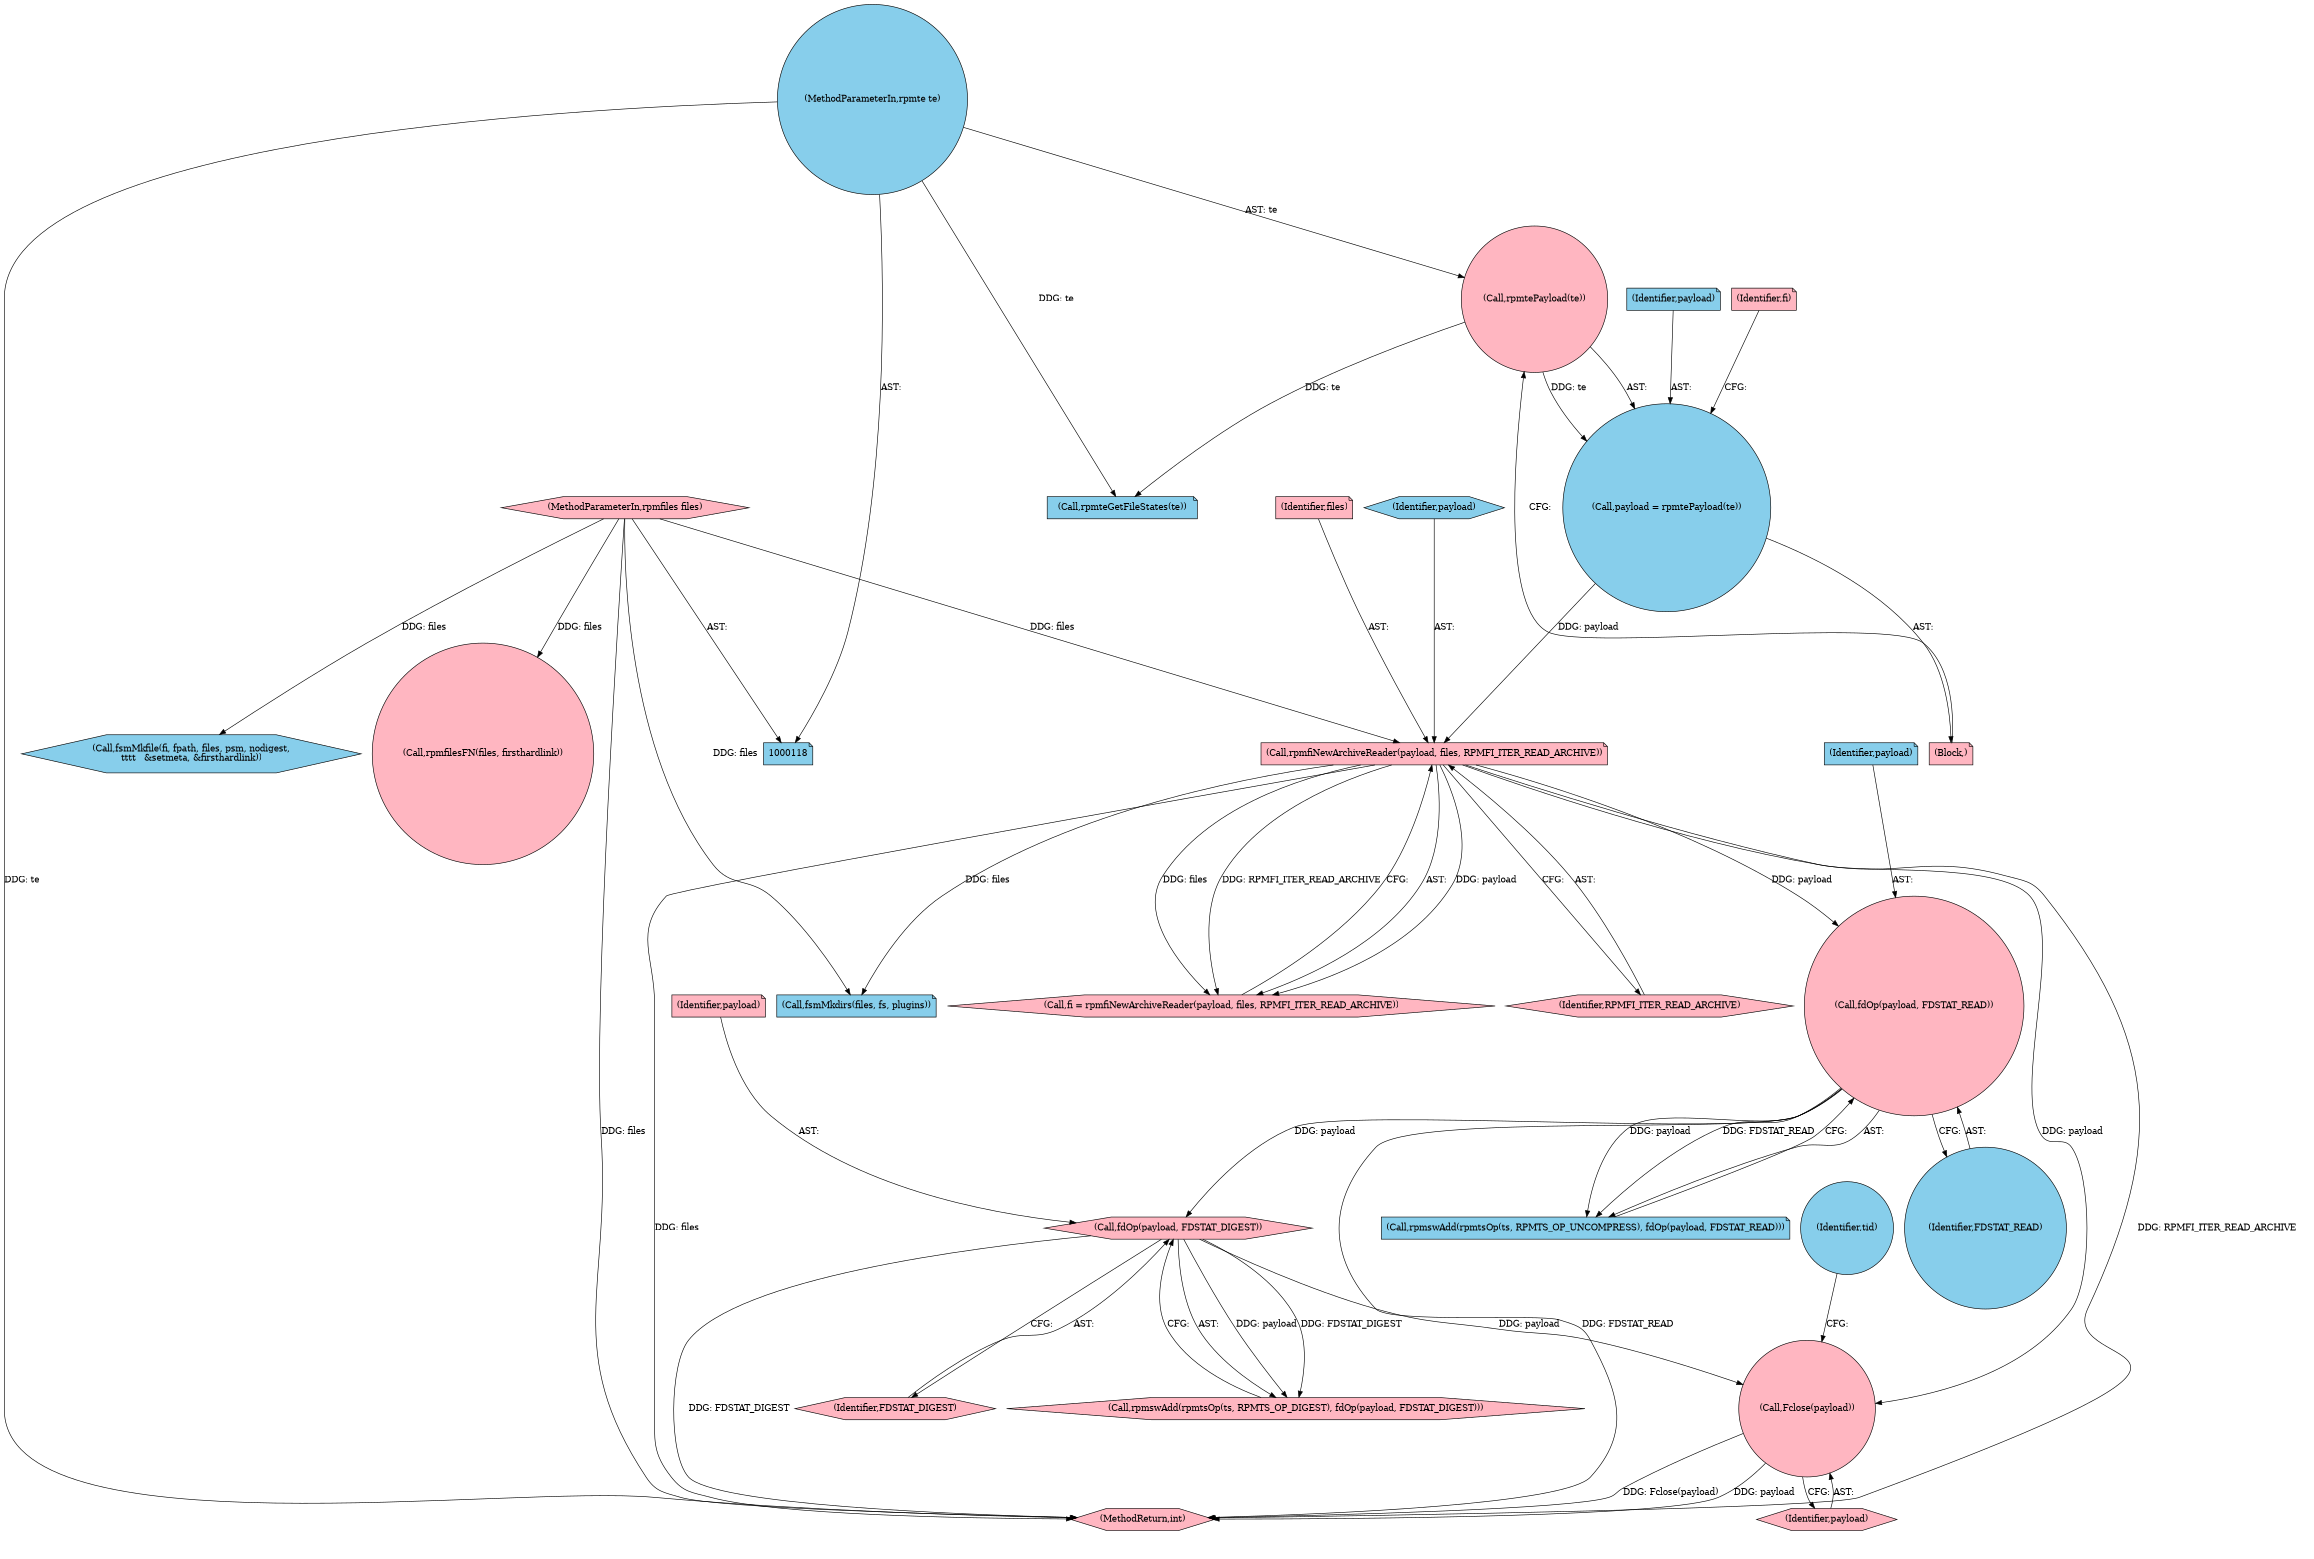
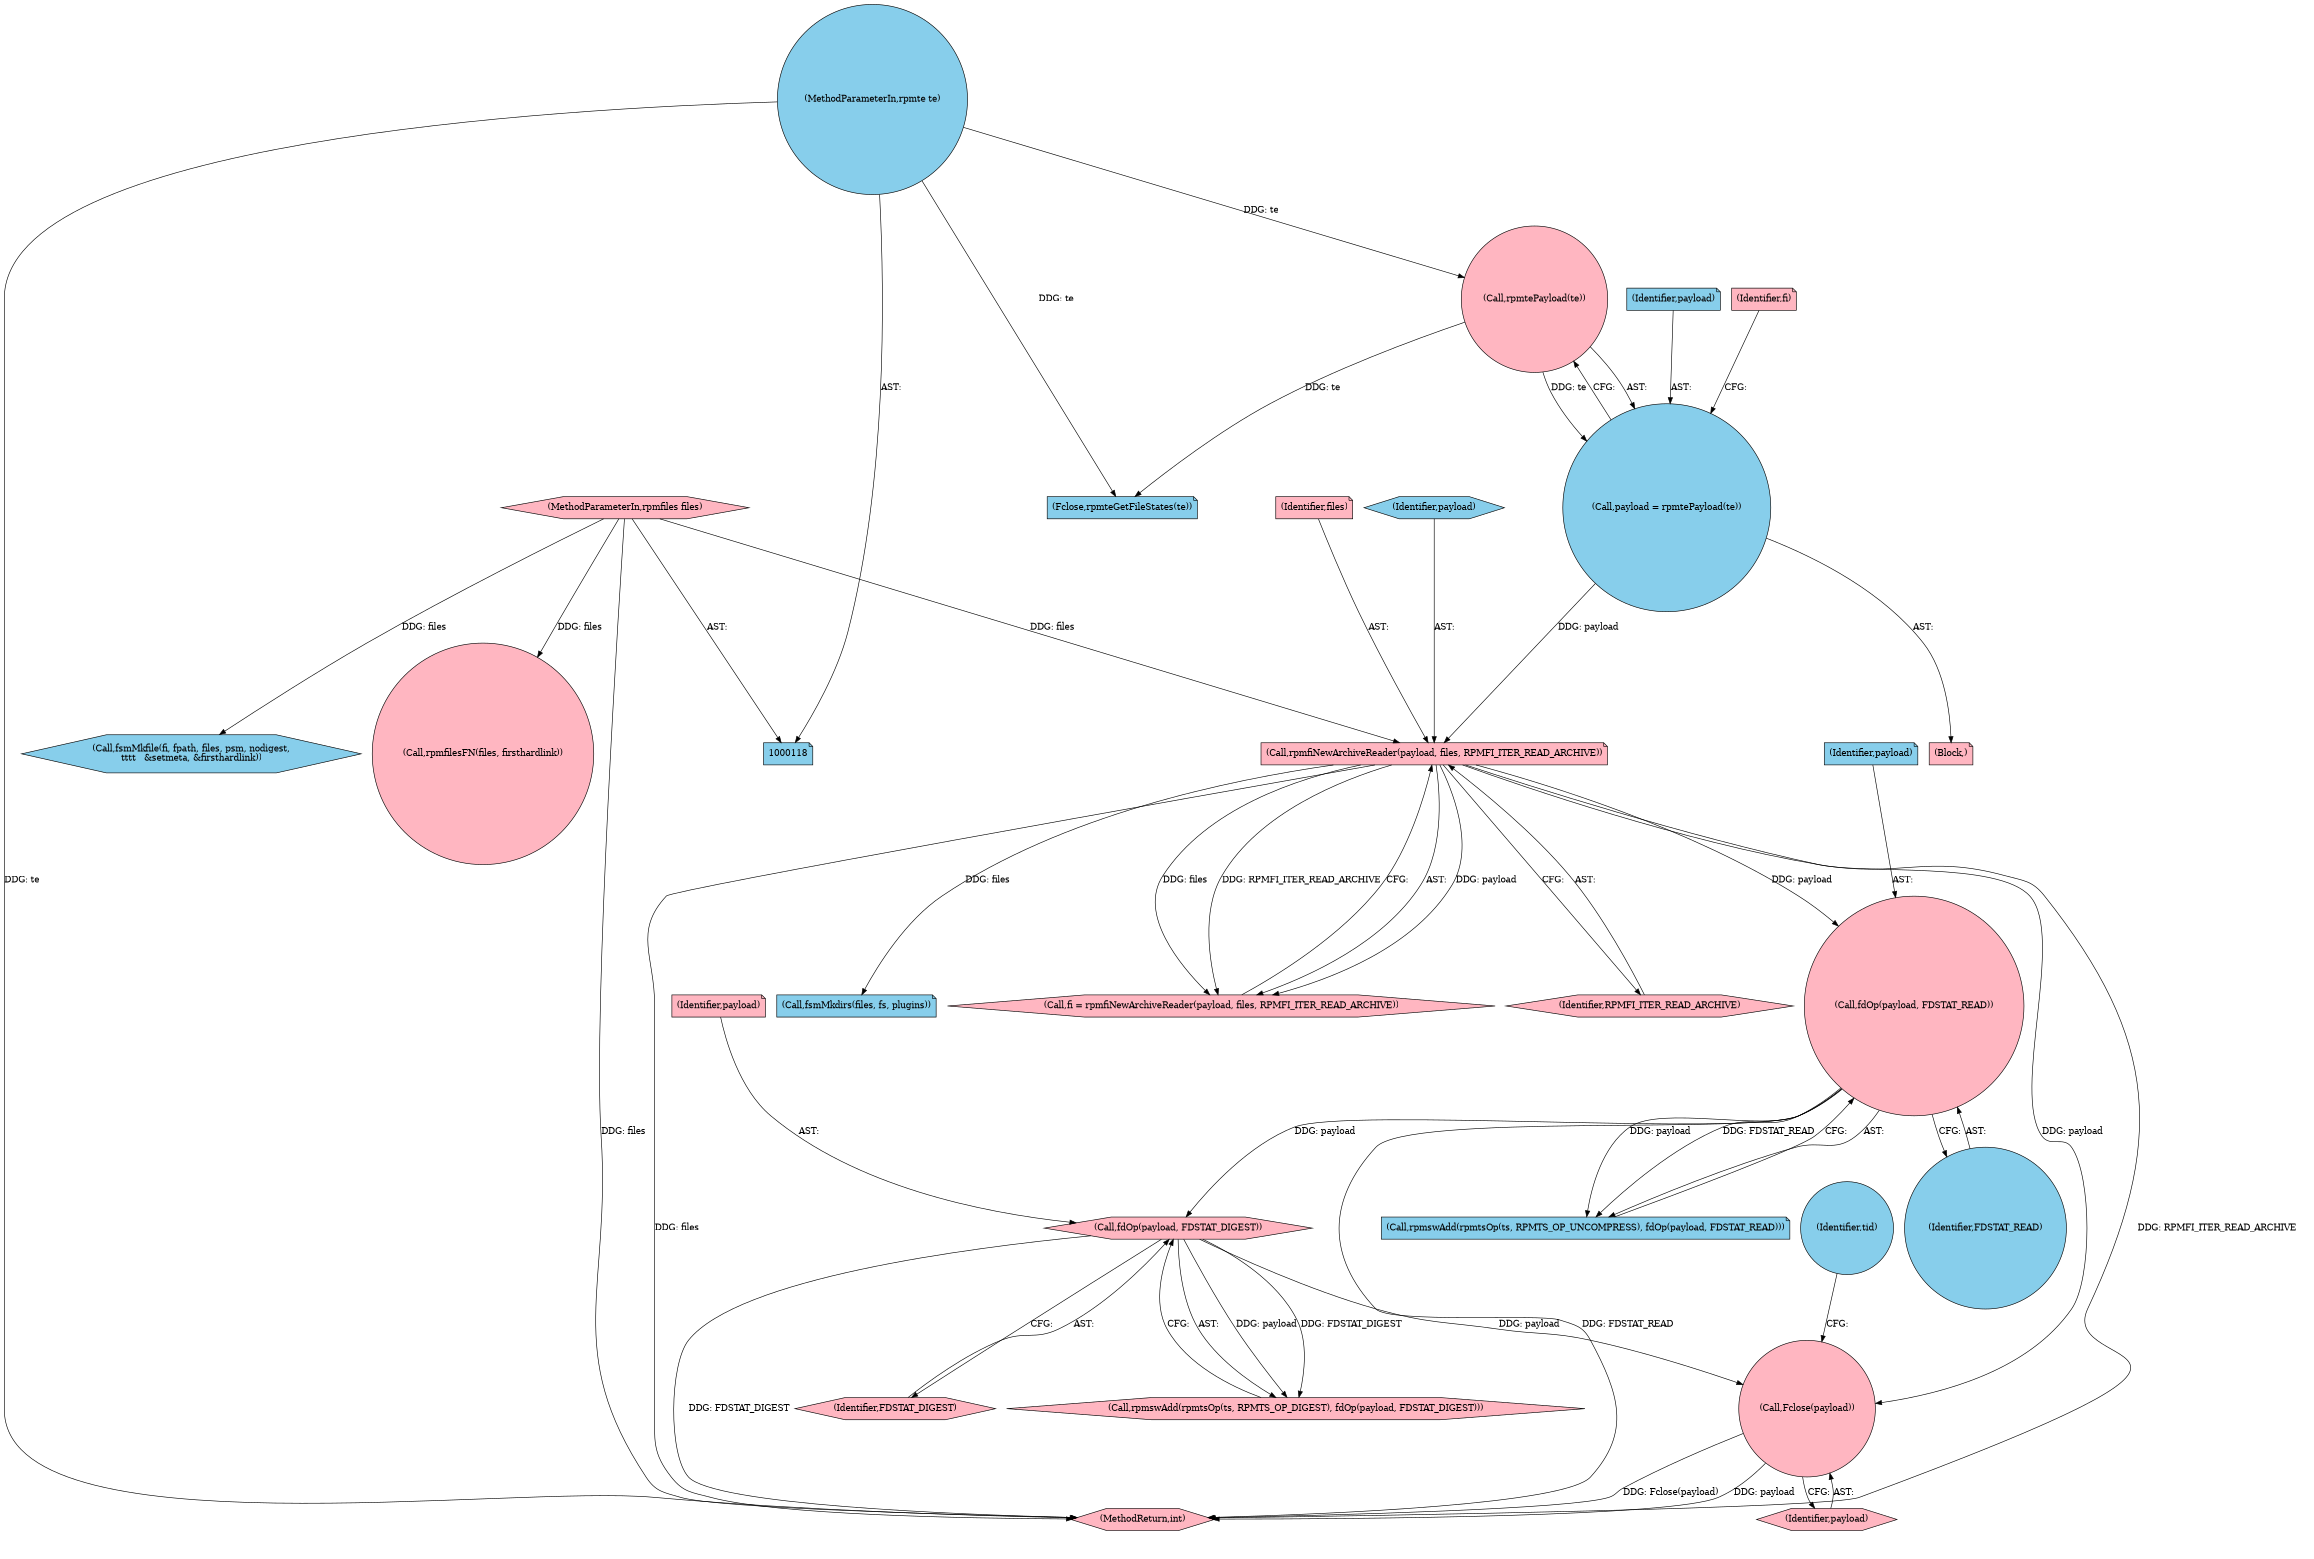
edge "(MethodParameterIn,rpmte te)" -> "(Call,rpmtePayload(te))": label "AST: te" -> "DDG: te"
node "(Call,rpmteGetFileStates(te))": label "(Call,rpmteGetFileStates(te))" -> "(Fclose,rpmteGetFileStates(te))"
edge "(Block,)" -> "(Call,rpmtePayload(te))": now "(Call,payload = rpmtePayload(te))" -> "(Call,rpmtePayload(te))"
edge "(MethodParameterIn,rpmfiles files)" -> "(Call,fsmMkdirs(files, fs, plugins))": removed, label "DDG: files"
